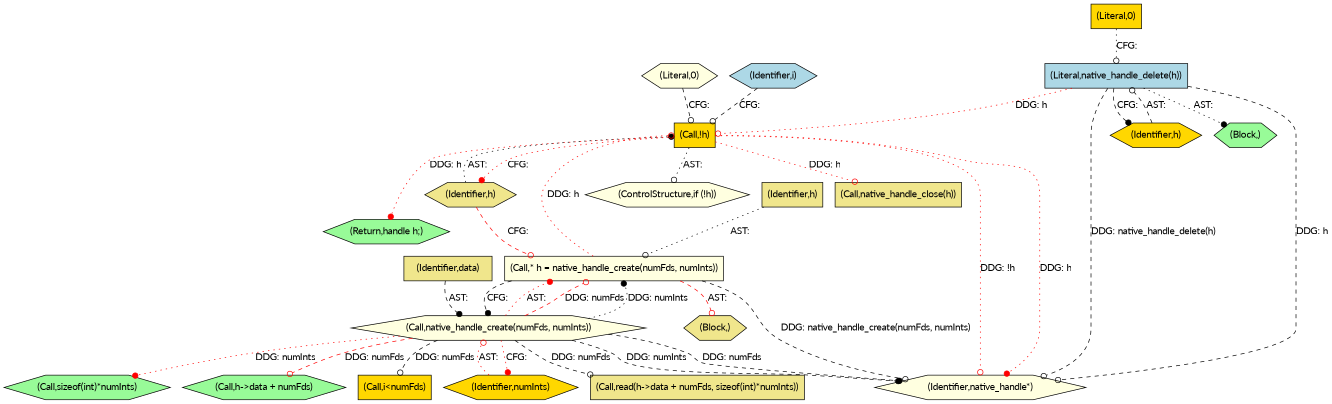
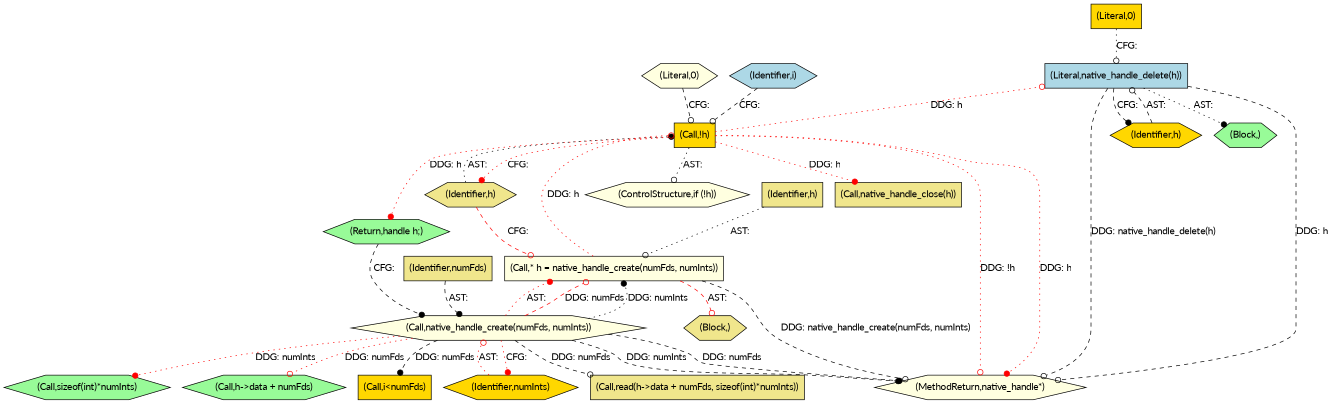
edge "(Literal,native_handle_delete(h))" -> "(Call,!h)": reversed
edge "(Call,!h)" -> "(Call,native_handle_close(h))": arrowhead odot -> dot
node "(Identifier,data)": label "(Identifier,data)" -> "(Identifier,numFds)"
edge "(Call,* h = native_handle_create(numFds, numInts))" -> "(Call,native_handle_create(numFds, numInts))": now "(Return,handle h;)" -> "(Call,native_handle_create(numFds, numInts))"
edge "(Call,native_handle_create(numFds, numInts))" -> "(Call,h->data + numFds)": style dashed -> dotted
edge "(Call,native_handle_create(numFds, numInts))" -> "(Call,i<numFds)": arrowhead odot -> dot
node "(Identifier,native_handle*)": label "(Identifier,native_handle*)" -> "(MethodReturn,native_handle*)"
